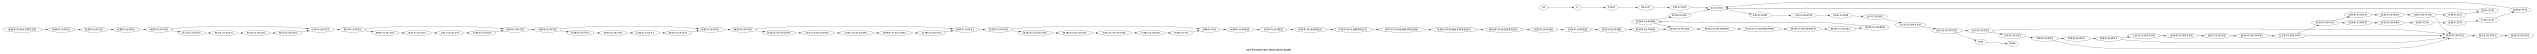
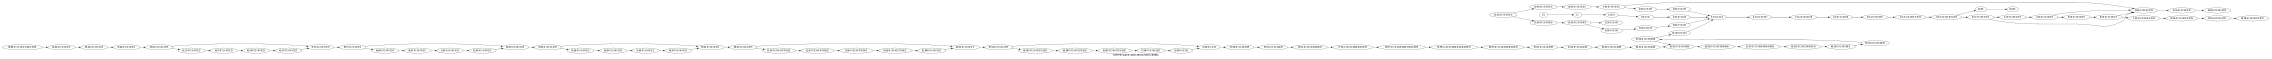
edge "25, 36: 0 1 2 3 4 5" -> "26, 38: 0 1 2 3 4 5": now "24, 35: 0 1 2 3 4 5 18 19" -> "26, 38: 0 1 2 3 4 5"
node "21, 27: 0 1 2 3 4 5 12 13 16 17": removed
